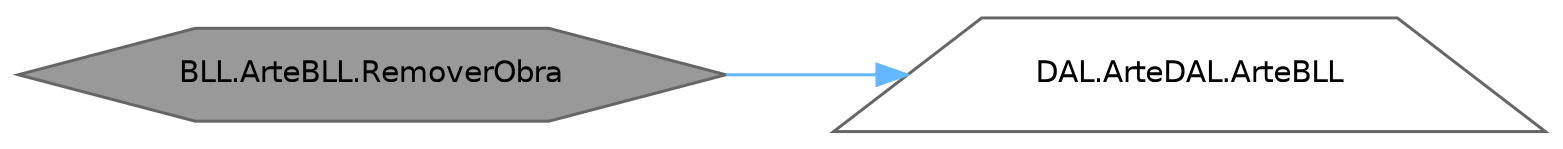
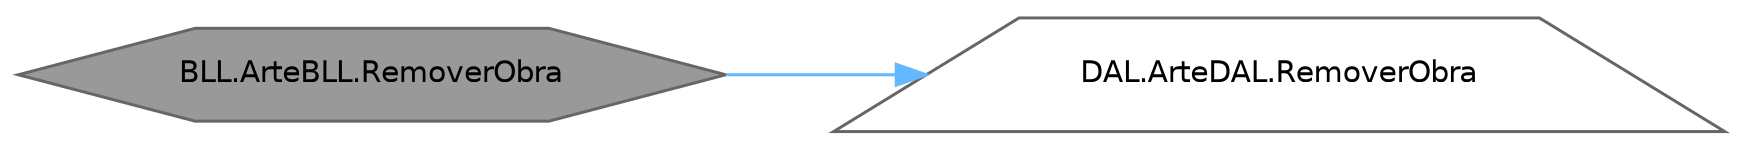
node "DAL.ArteDAL.ArteBLL": label "DAL.ArteDAL.ArteBLL" -> "DAL.ArteDAL.RemoverObra"
